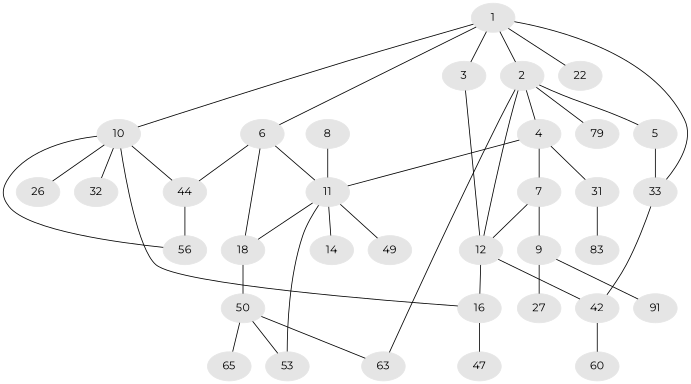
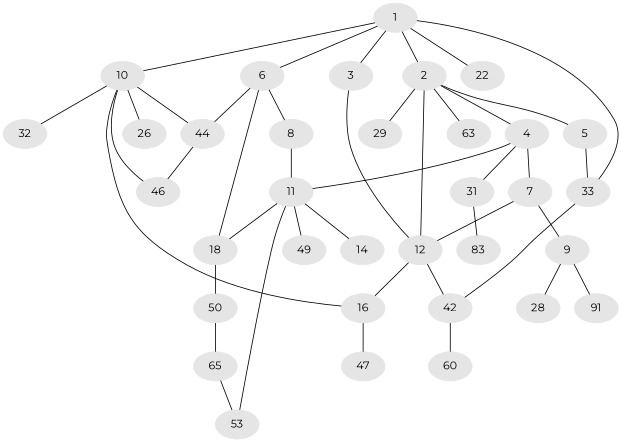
node "79": label "79" -> "29"
edge "6" -- "11": now "6" -- "8"
node "56": label "56" -> "46"
node "27": label "27" -> "28"
edge "50" -- "53": now "65" -- "53"
edge "50" -- "63": removed
